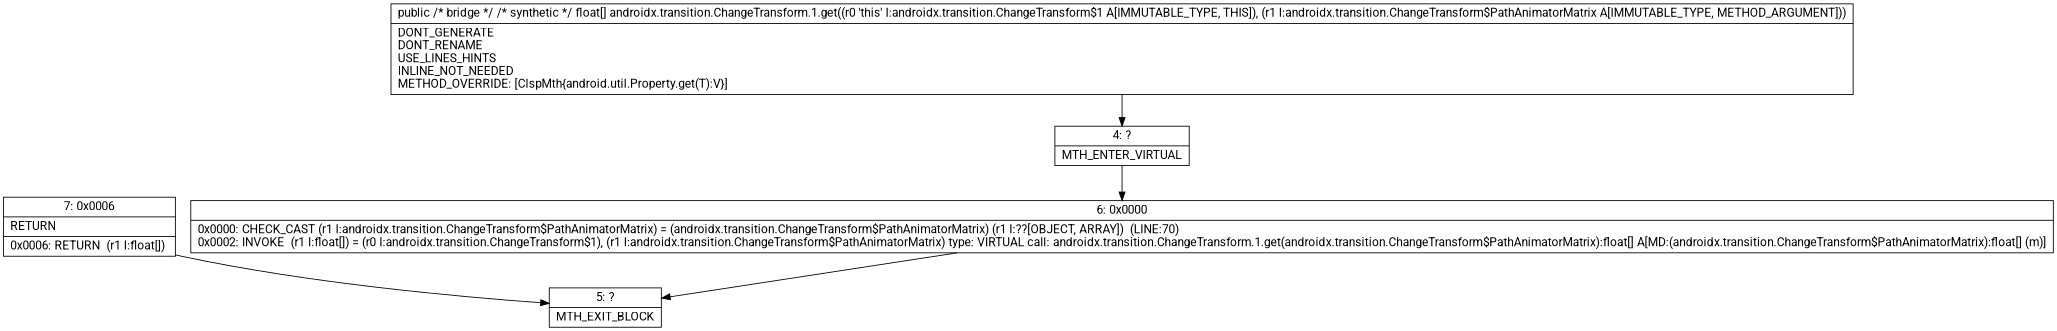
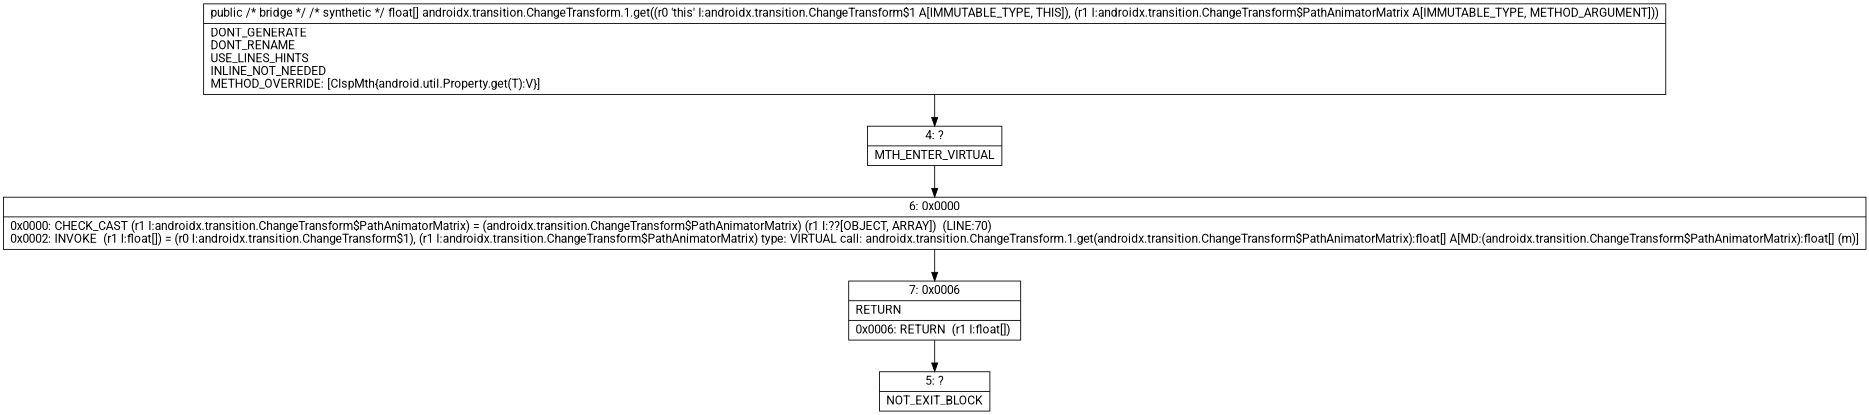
edge "6: 0x0000" -> "5: ?": now "6: 0x0000" -> "7: 0x0006"
node "5: ?": text "MTH_EXIT_BLOCK" -> "NOT_EXIT_BLOCK"
